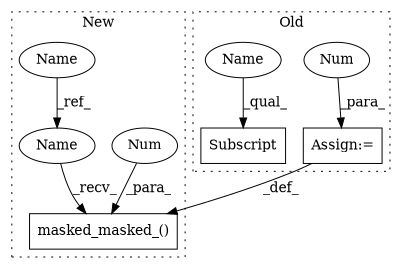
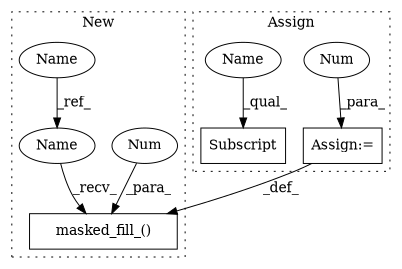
cluster "Old": label "Old" -> "Assign"
node "masked_masked_()": label "masked_masked_()" -> "masked_fill_()"
